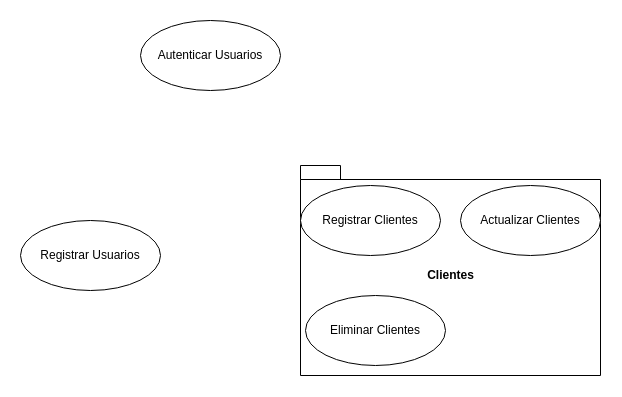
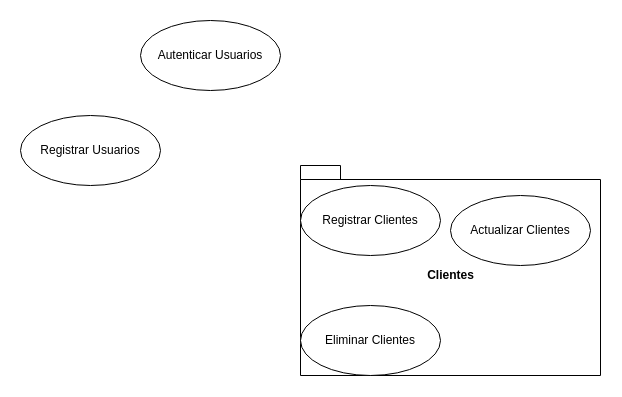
node "Actualizar Clientes": moved (531, 221) -> (521, 231)
node "Registrar Usuarios": moved (91, 256) -> (91, 151)
node "Eliminar Clientes": moved (376, 331) -> (371, 341)
